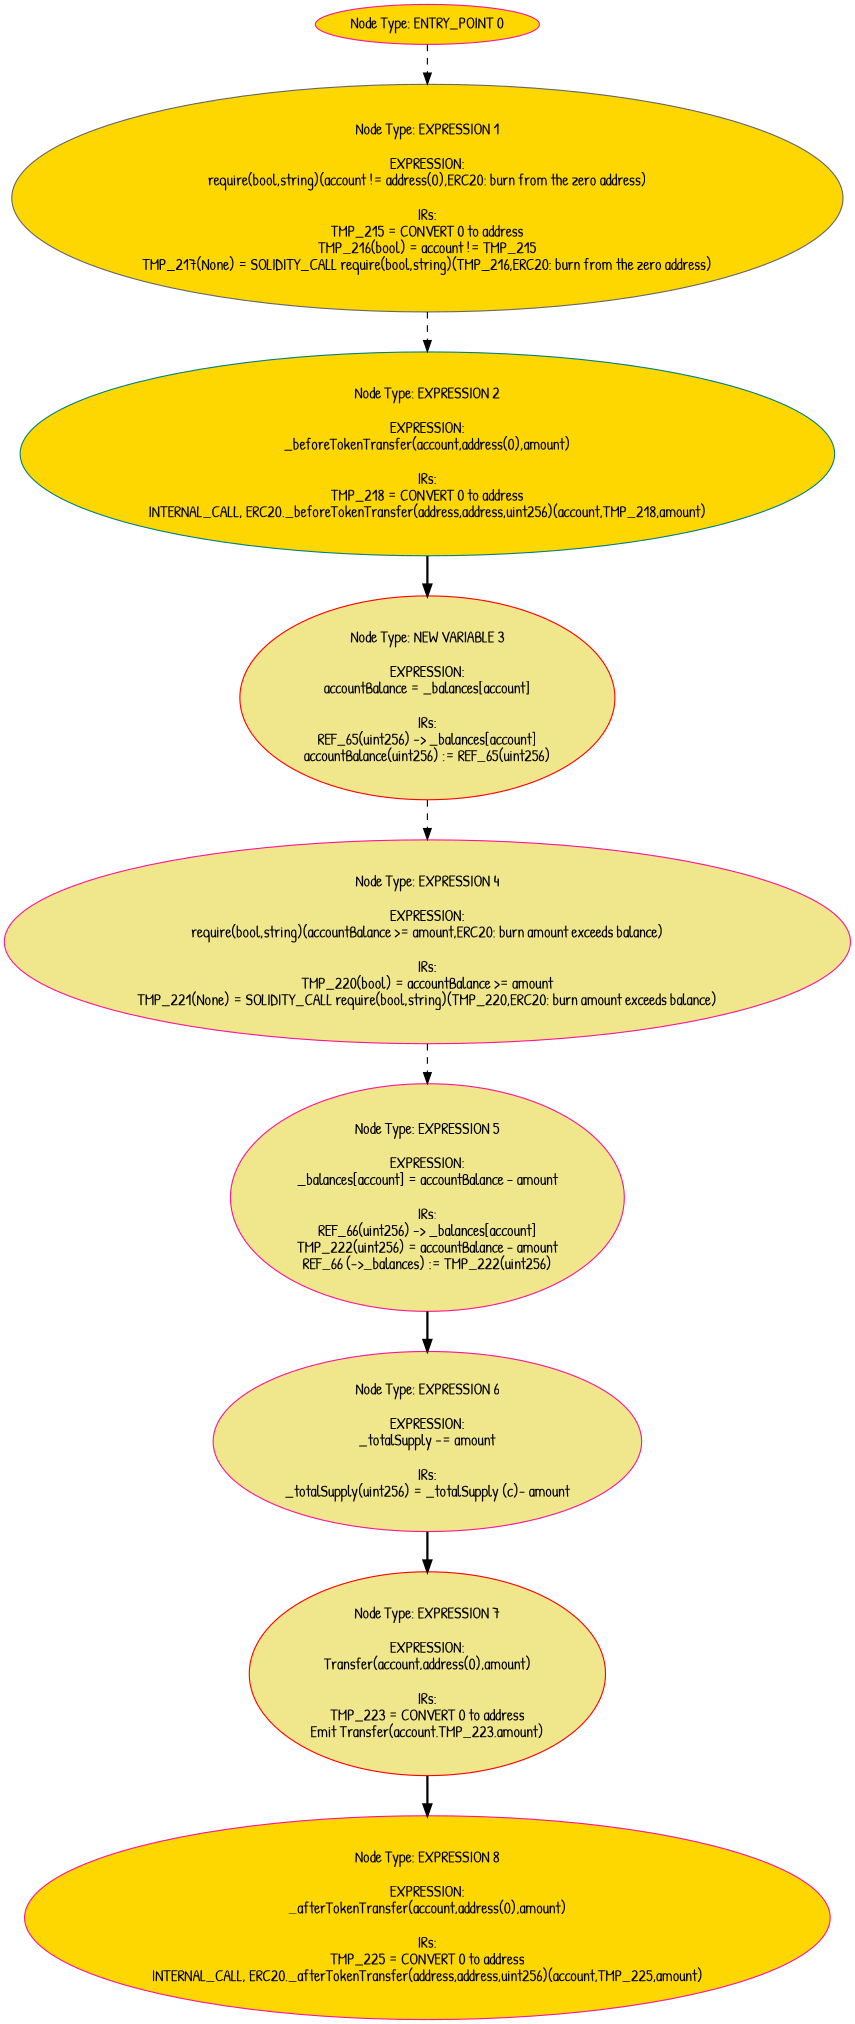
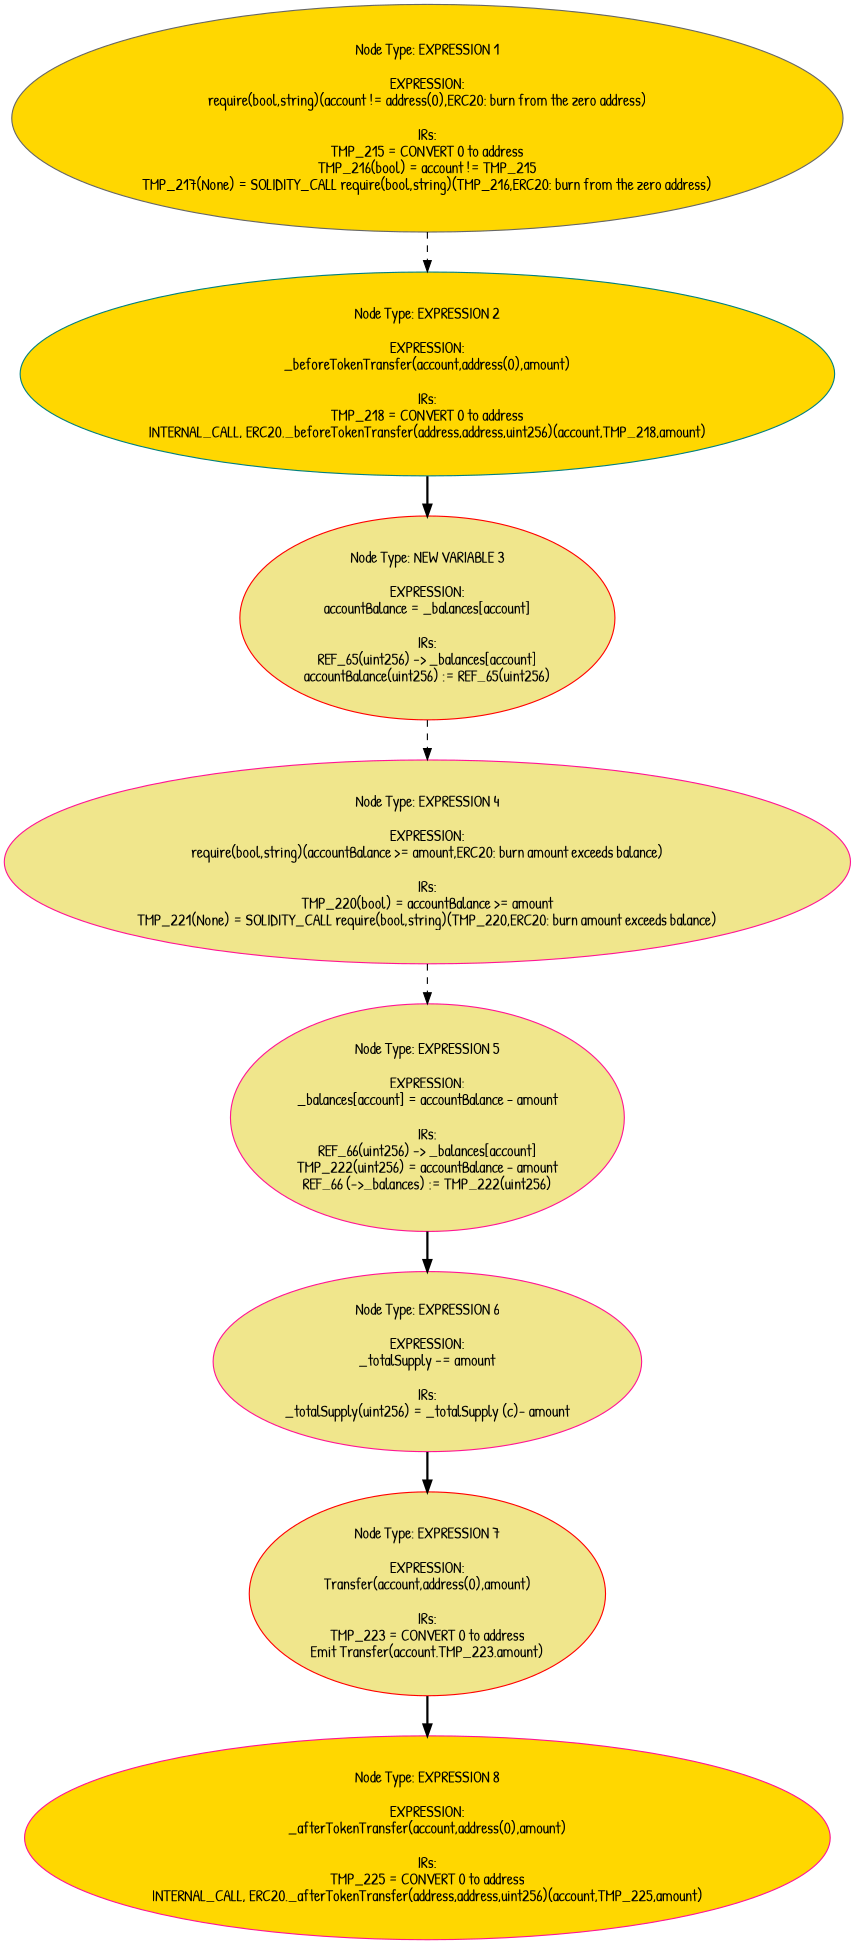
node "Node Type: ENTRY_POINT 0": removed
